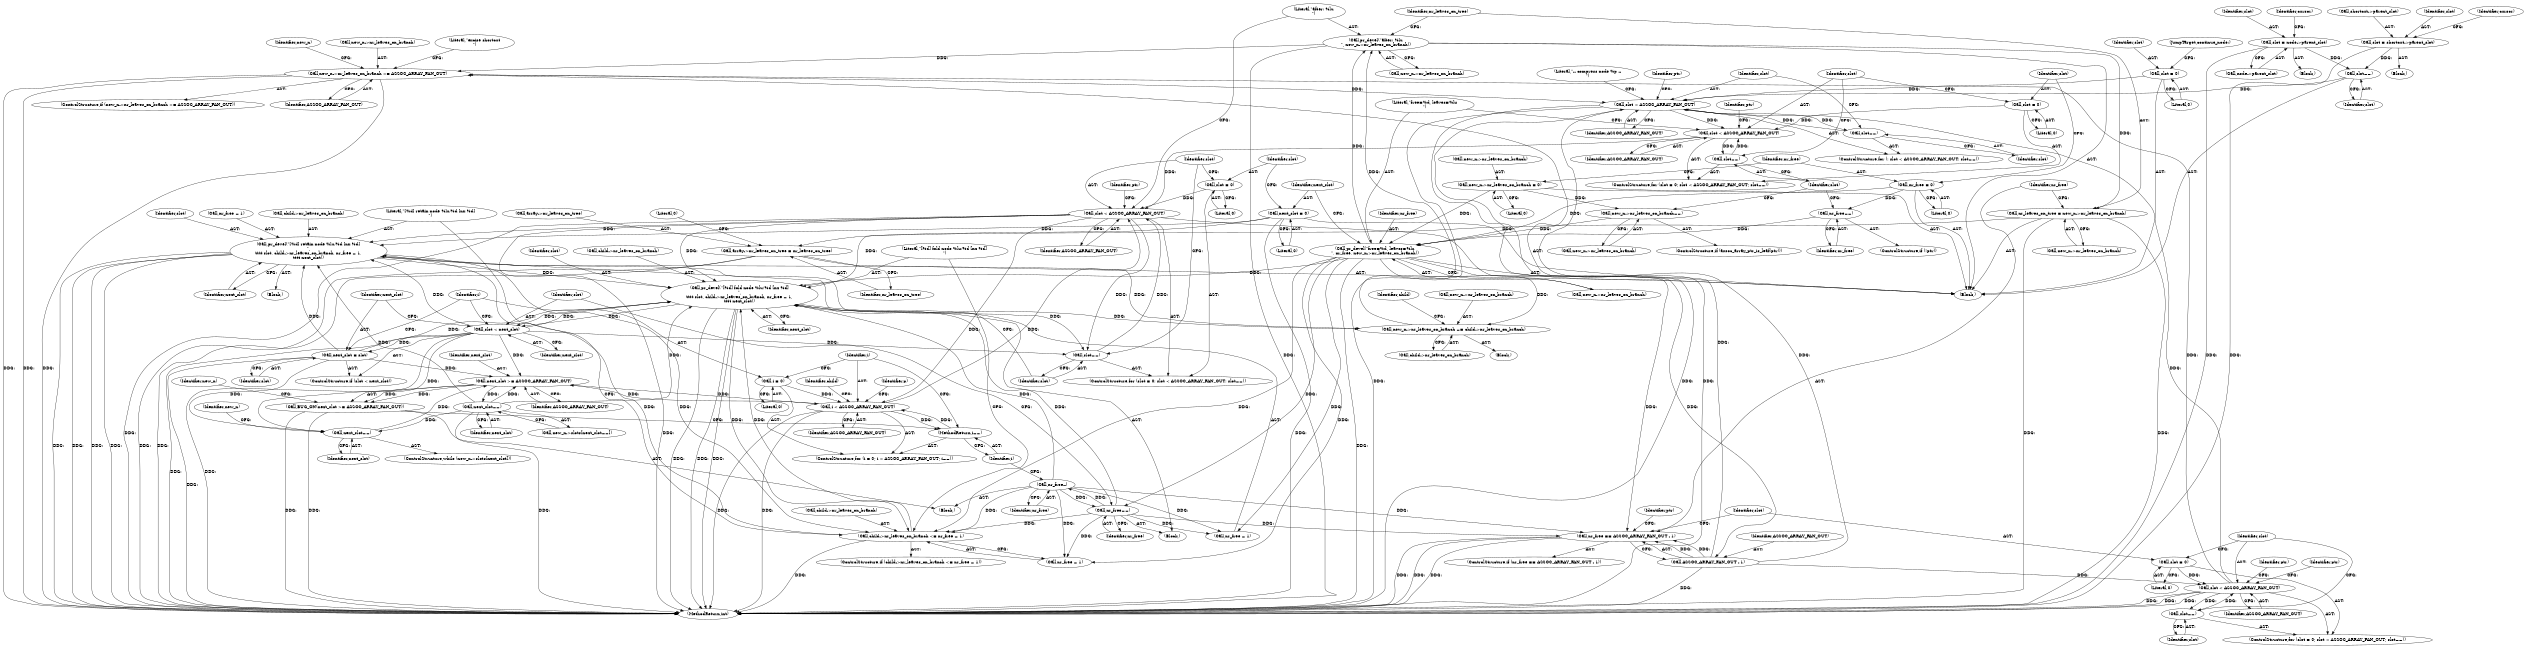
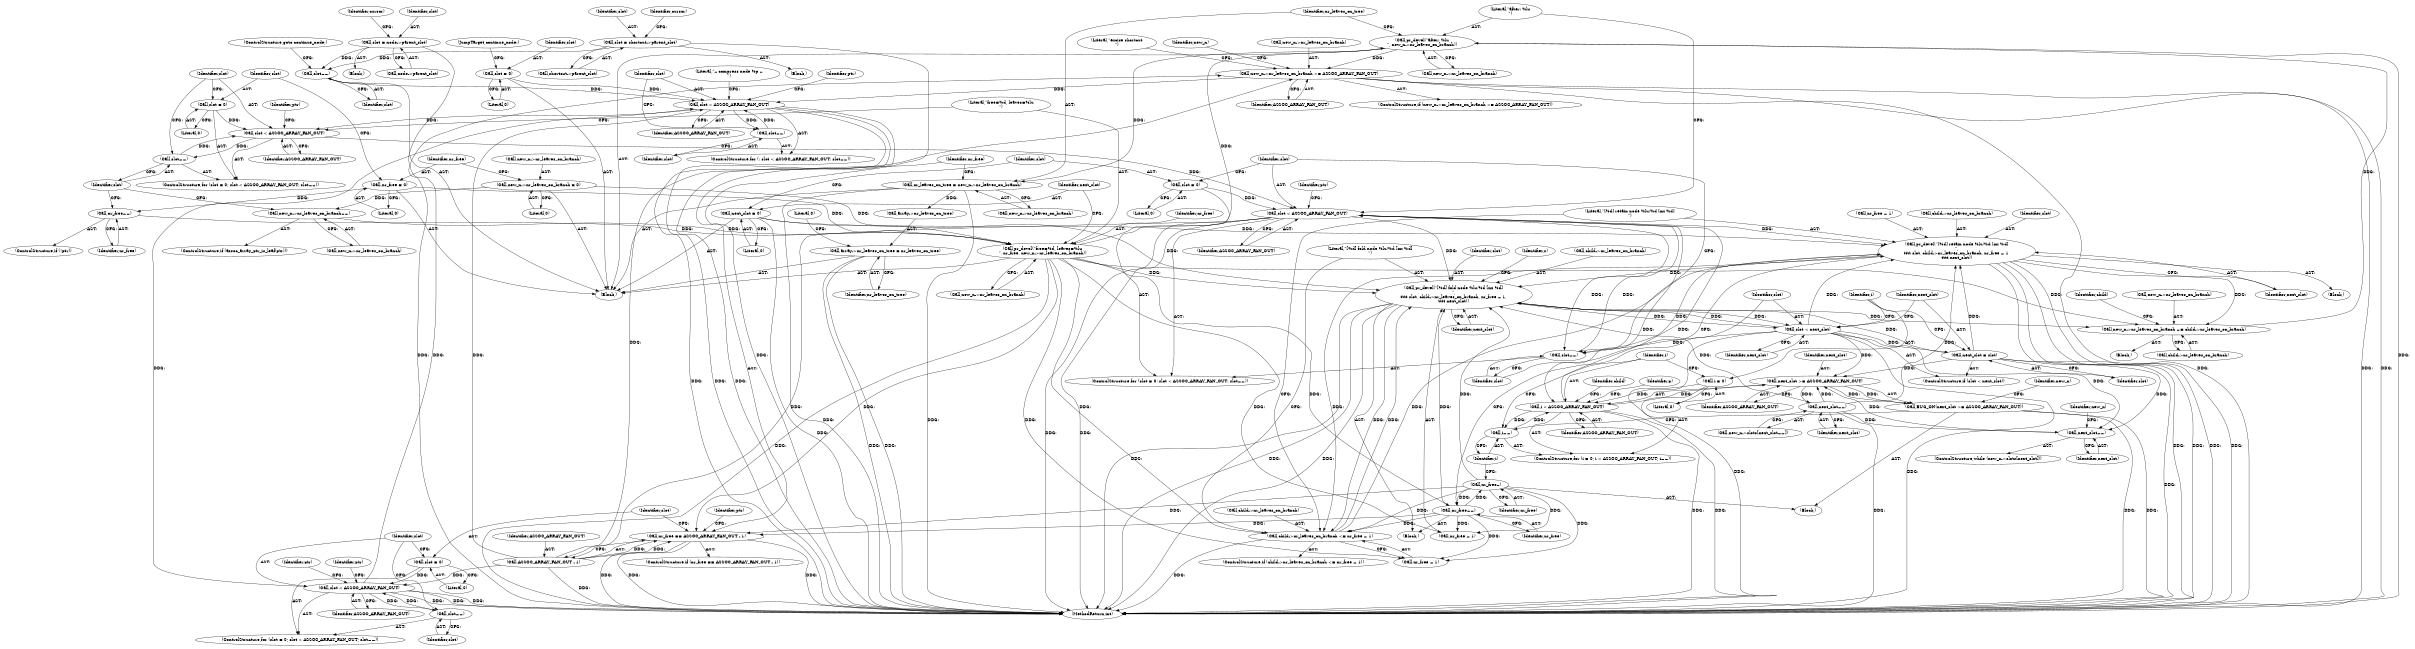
node "(ControlStructure,goto continue_node;)": added
edge "(Call,slot = shortcut->parent_slot)" -> "(Call,shortcut->parent_slot)": added, label "CFG:"
edge "(Call,nr_leaves_on_tree = new_n->nr_leaves_on_branch)" -> "(Call,array->nr_leaves_on_tree = nr_leaves_on_tree)": now "(Call,nr_leaves_on_tree = new_n->nr_leaves_on_branch)" -> "(Call,array->nr_leaves_on_tree)"
node "(Identifier,s)": added
edge "(Call,next_slot >= ASSOC_ARRAY_FAN_OUT)" -> "(Call,i < ASSOC_ARRAY_FAN_OUT)": label "DDG: " -> "AST: "
node "(MethodReturn,i++)": label "(MethodReturn,i++)" -> "(Call,i++)"
